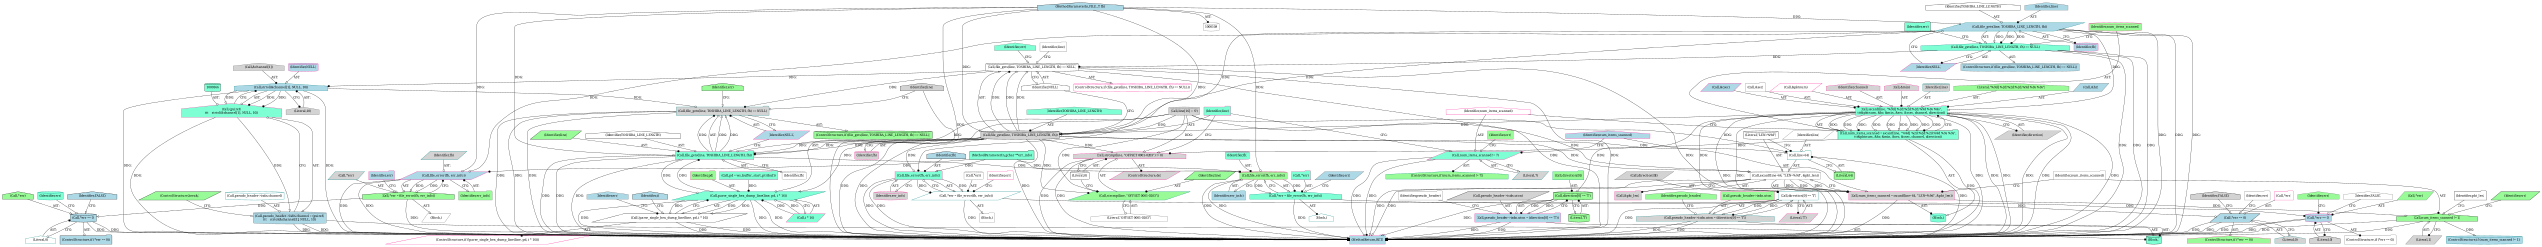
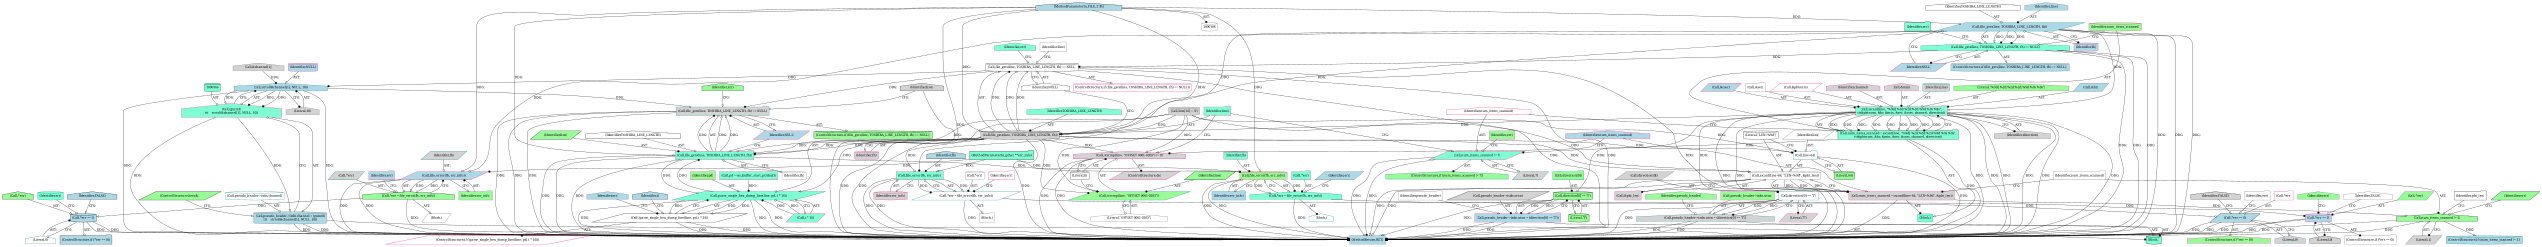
edge "(Call,&channel[1])" -> "(Call,strtol(&channel[1], NULL, 10))": label "AST: " -> "DDG: "
node "(Identifier,direction)": shape parallelogram -> house
edge "(Literal,64)" -> "(Call,line+64)": arrowhead dot -> onormal
node "(MethodReturn,RET)": color deeppink -> gray40
